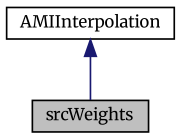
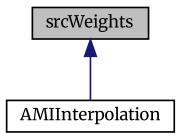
edge "srcWeights" -> "AMIInterpolation": reversed
